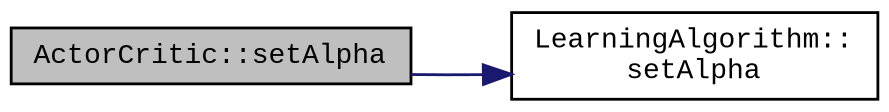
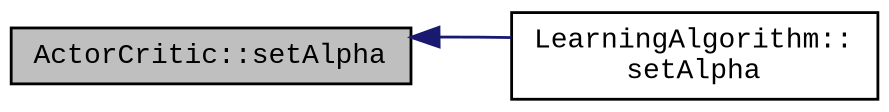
edge "ActorCritic::setAlpha" -> "LearningAlgorithm:: setAlpha": reversed
